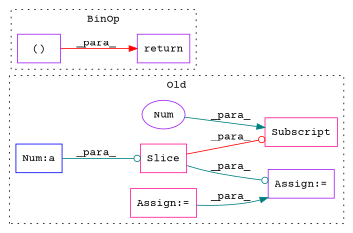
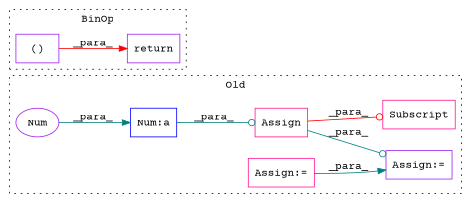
edge "Num" -> "Subscript": now "Num" -> "Num:a"
node "Slice": label "Slice" -> "Assign"
